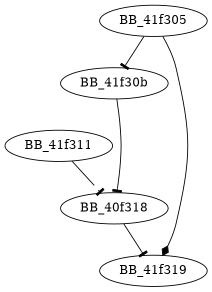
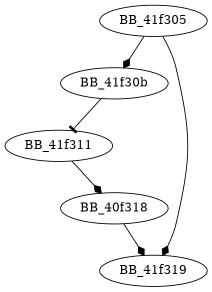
edge "BB_41f305" -> "BB_41f30b": arrowhead tee -> diamond
edge "BB_41f30b" -> "BB_40f318": now "BB_41f30b" -> "BB_41f311"
edge "BB_41f311" -> "BB_40f318": arrowhead tee -> diamond
edge "BB_40f318" -> "BB_41f319": arrowhead tee -> diamond
